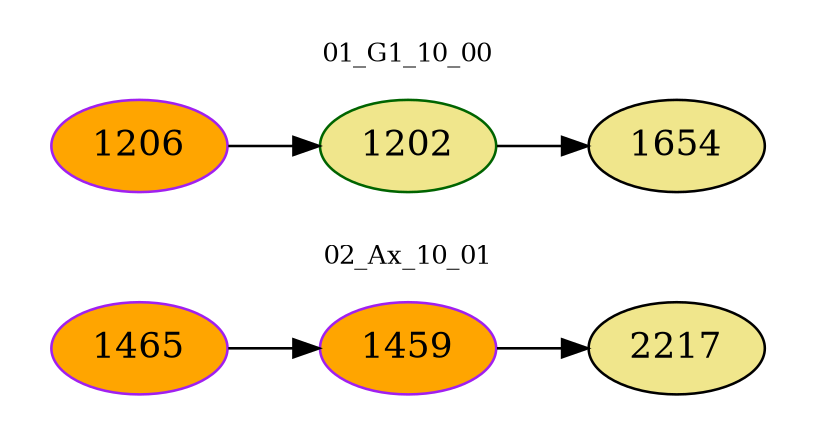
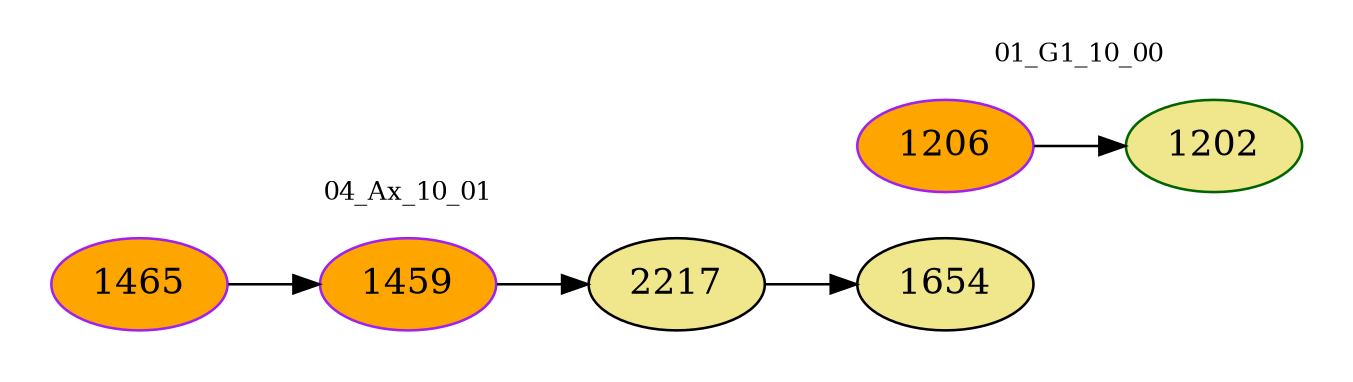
edge "1202" -> "1654": now "2217" -> "1654"
cluster "02_Ax_10_01": label "02_Ax_10_01" -> "04_Ax_10_01"
